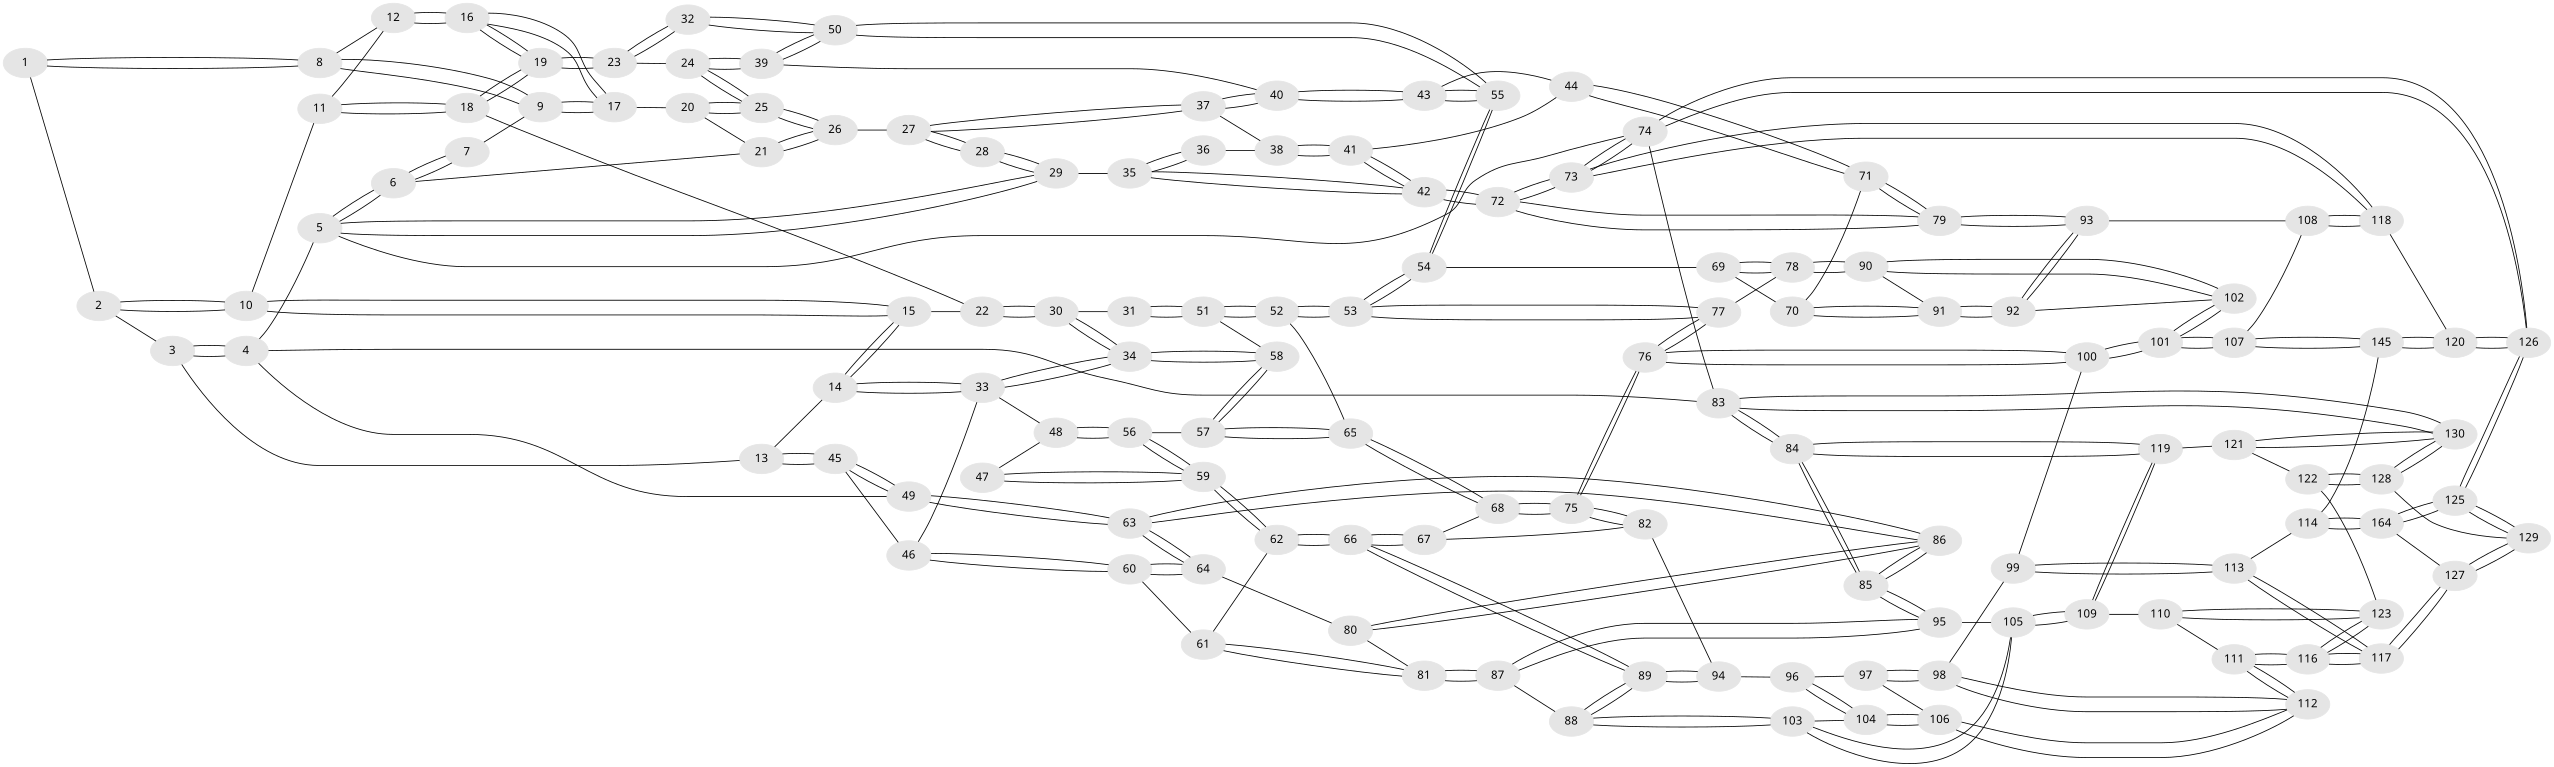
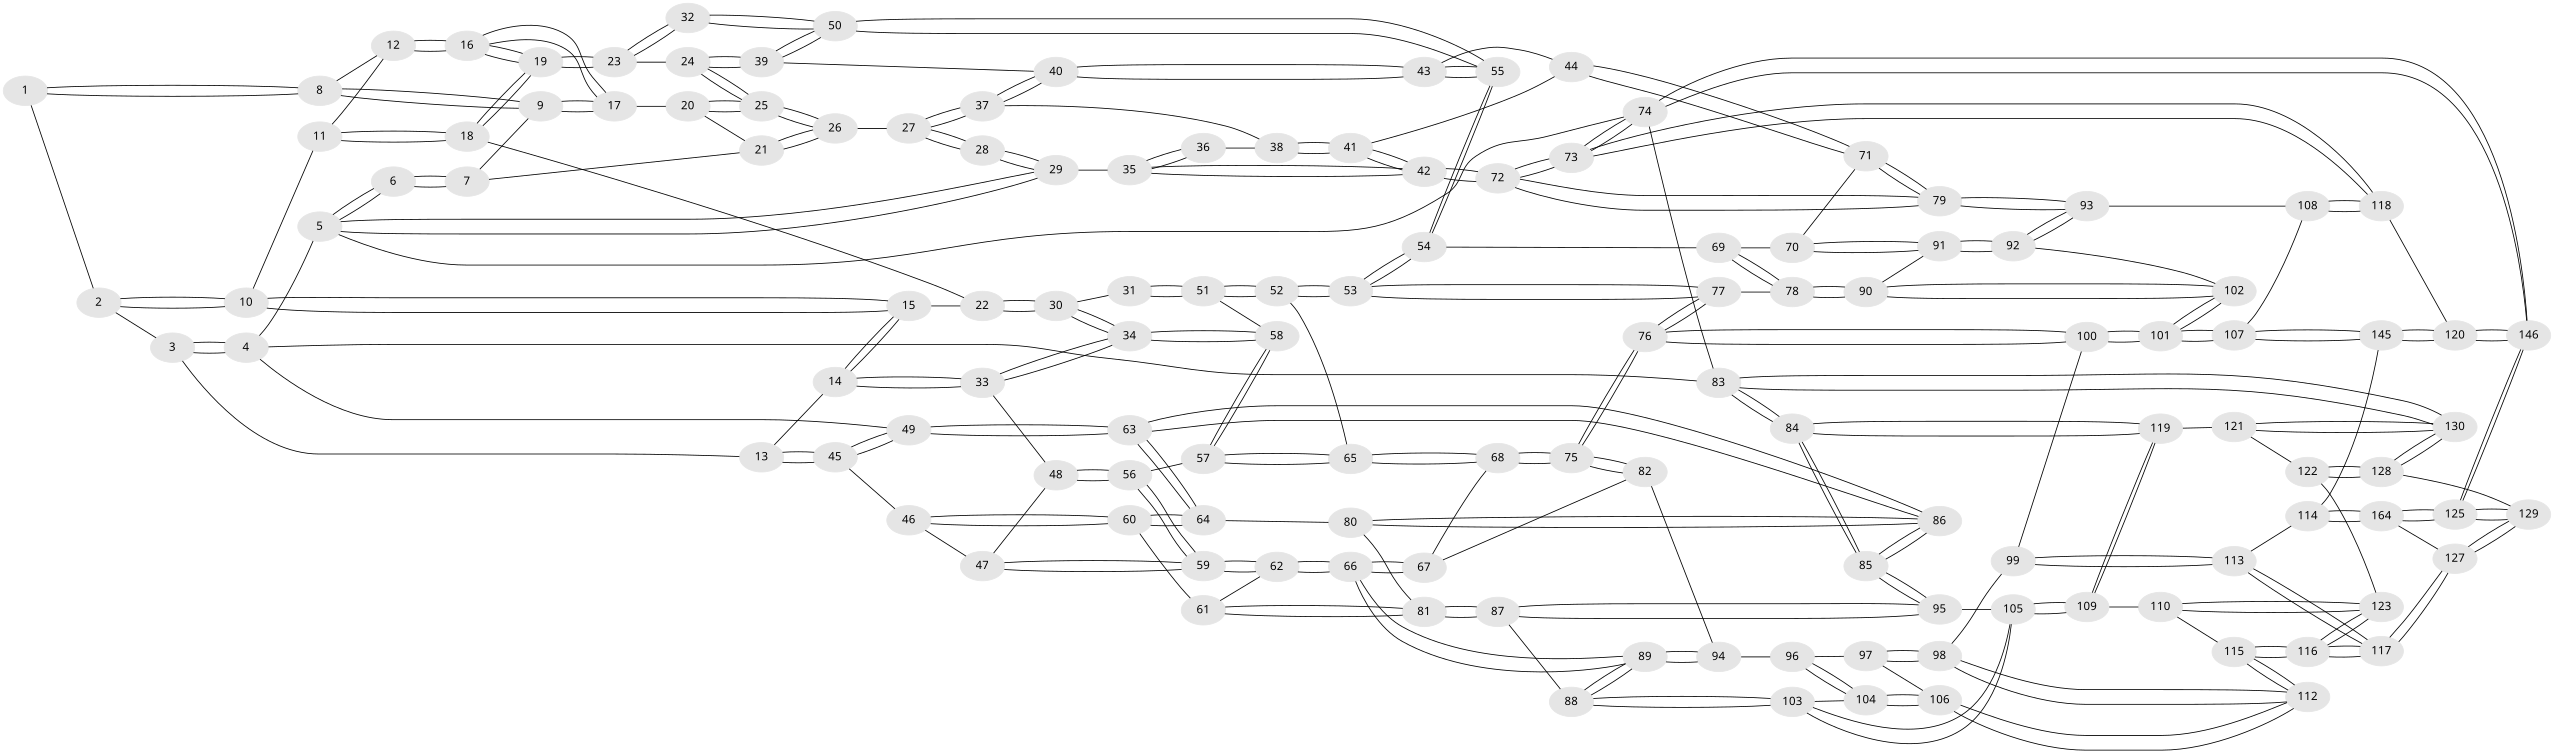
edge "21" -- "6": now "21" -- "7"
node "126": label "126" -> "146"
edge "33" -- "46": now "47" -- "46"
node "111": label "111" -> "115"
